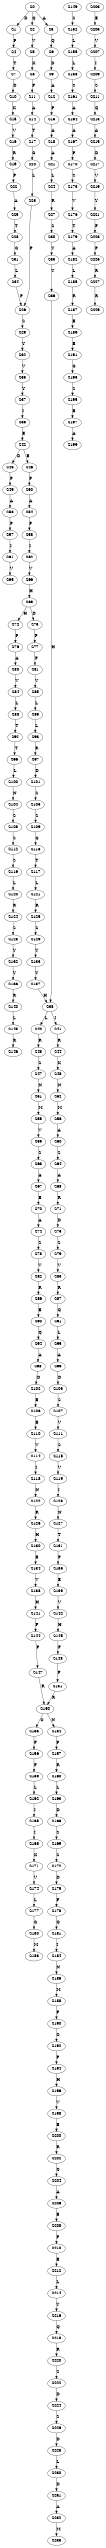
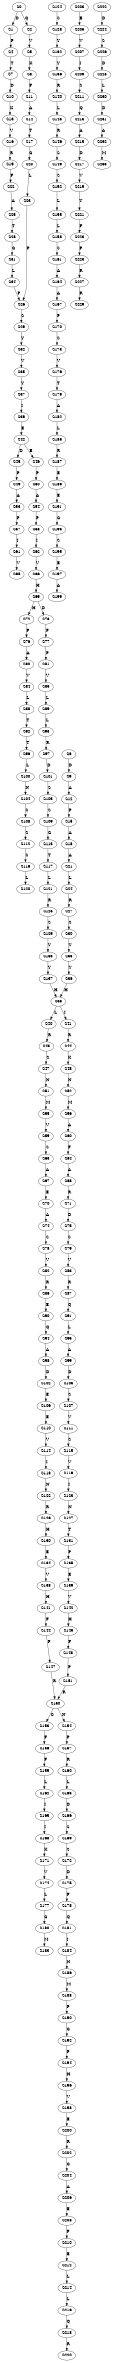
node "S3": removed
edge "S146" -> "S149": added, label "S"
edge "S120" -> "S124": removed, label "R"
edge "S60" -> "S64": label "S" -> "F"
edge "S214" -> "S216": label "Y" -> "L"
edge "S220" -> "S222": removed, label "S"
